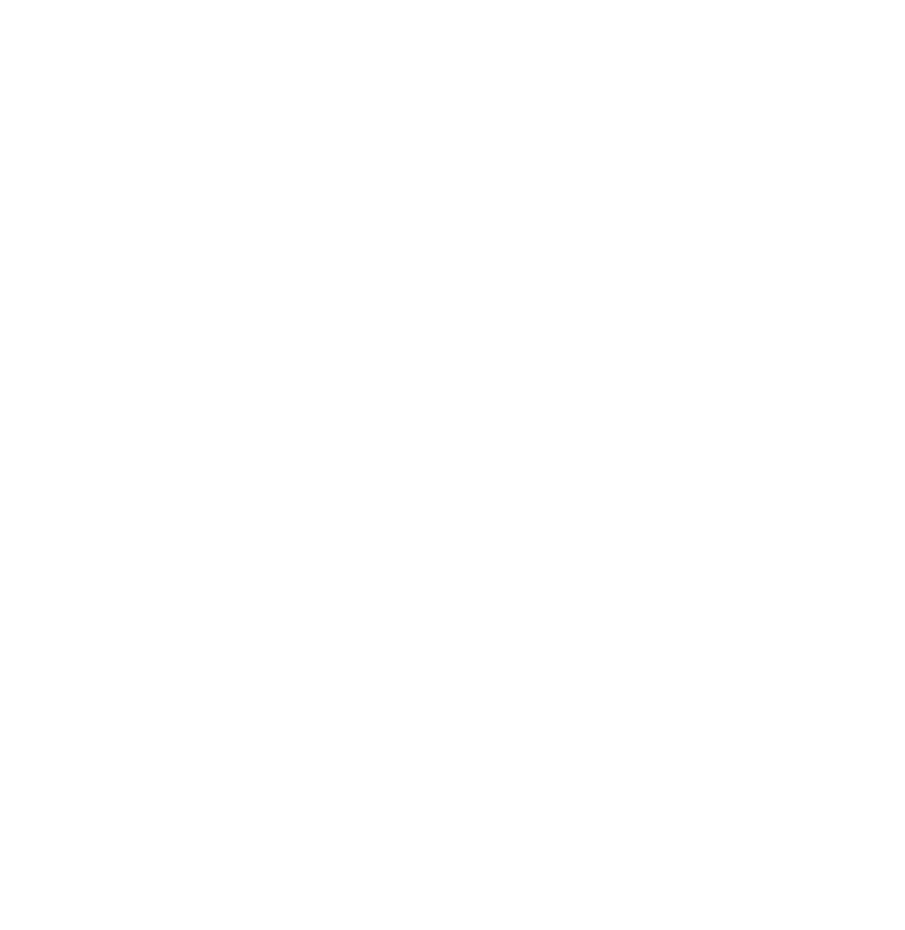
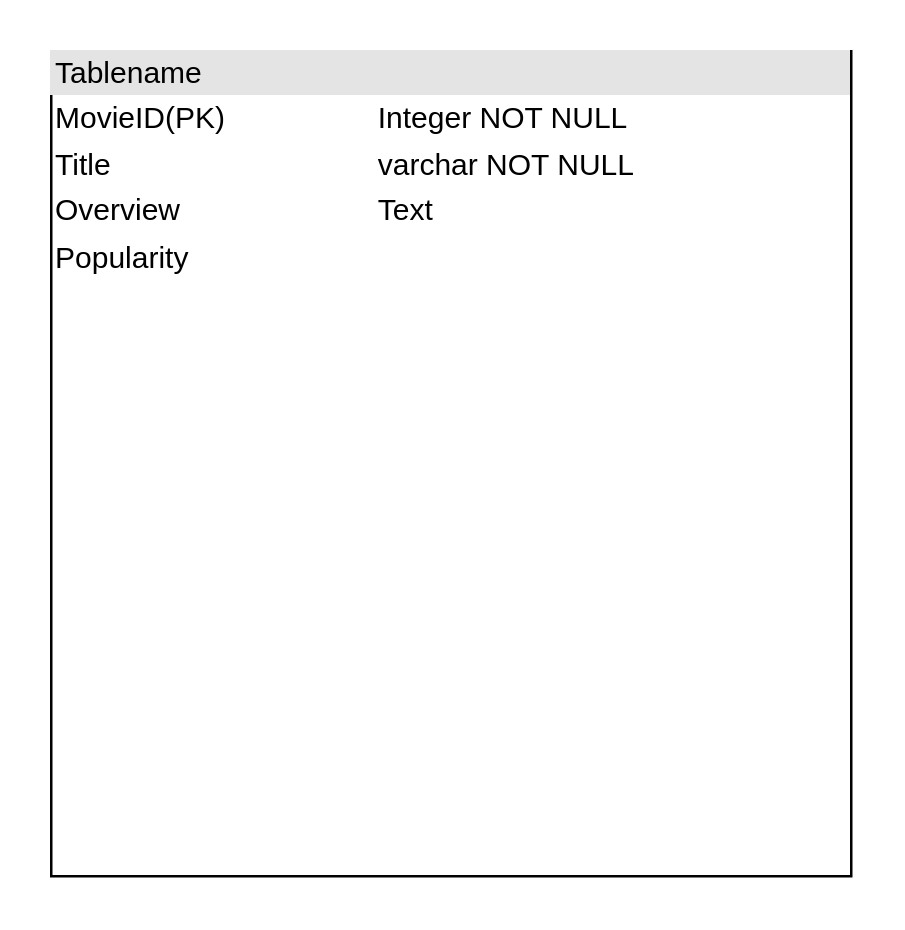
node "Tablename MovieID(PK) Integer NOT NULL Title varchar NOT NULL Overview Text Popularity": added
